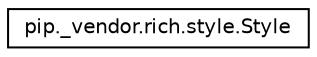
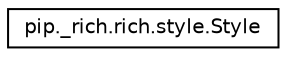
node "pip._vendor.rich.style.Style": label "pip._vendor.rich.style.Style" -> "pip._rich.rich.style.Style"
